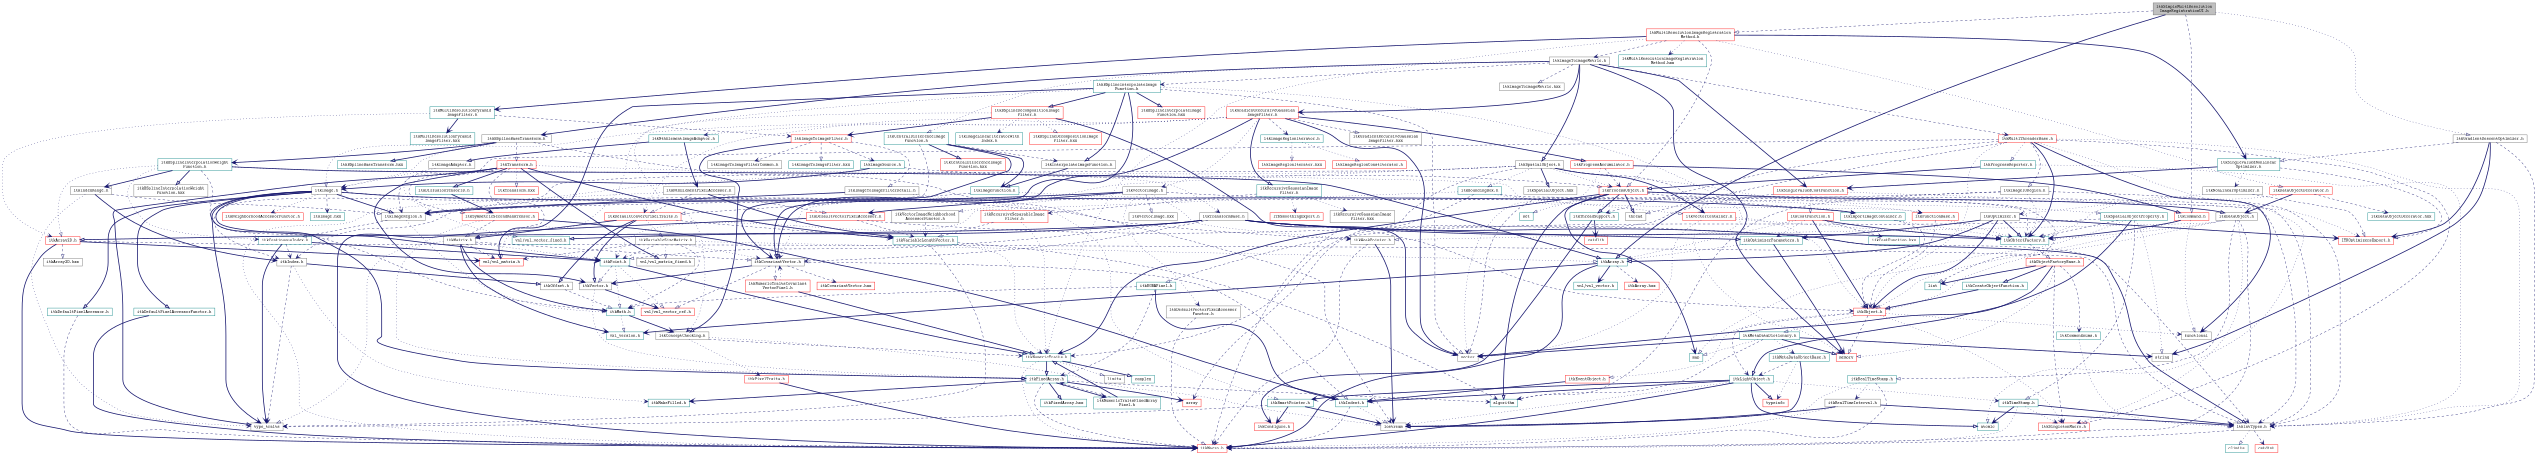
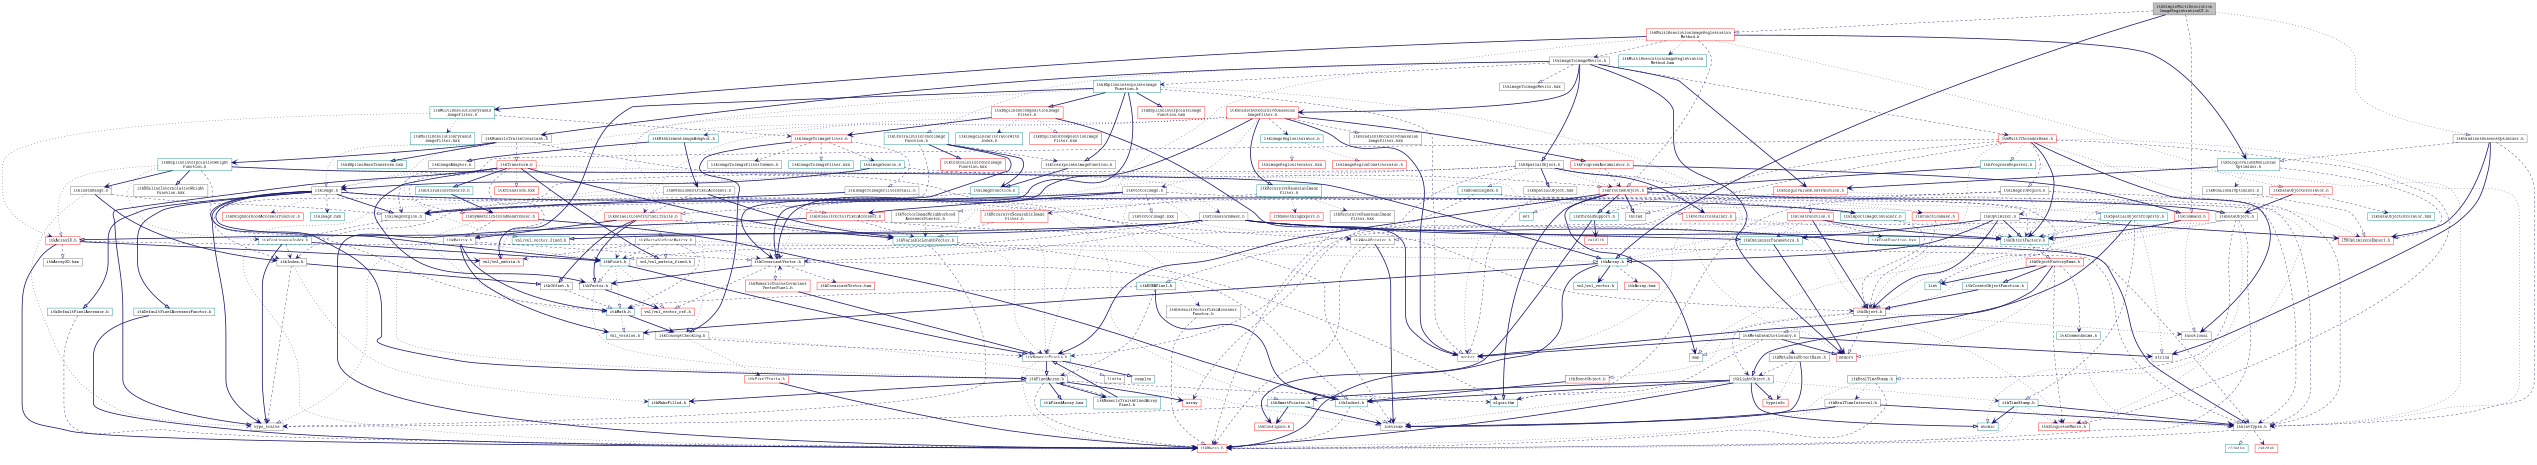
edge "itkMultiResolutionPyramid ImageFilter.h" -> "itkMultiResolutionPyramid ImageFilter.hxx": style bold -> dotted
node "itkBSplineBaseTransform.h": label "itkBSplineBaseTransform.h" -> "itkNumericTraitsCovariant.h"
edge "itkMatrix.h" -> "vnl/vnl_matrix.h": removed
edge "itkContinuousIndex.h" -> "type_traits": arrowhead vee -> onormal
